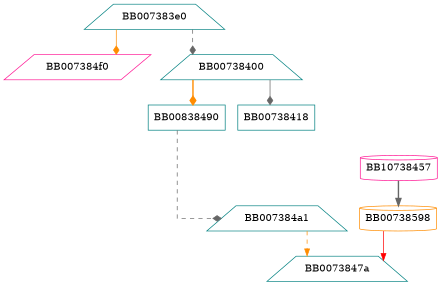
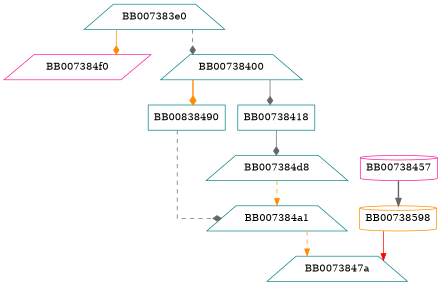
node "BB007384d8": added
node "BB10738457": label "BB10738457" -> "BB00738457"
